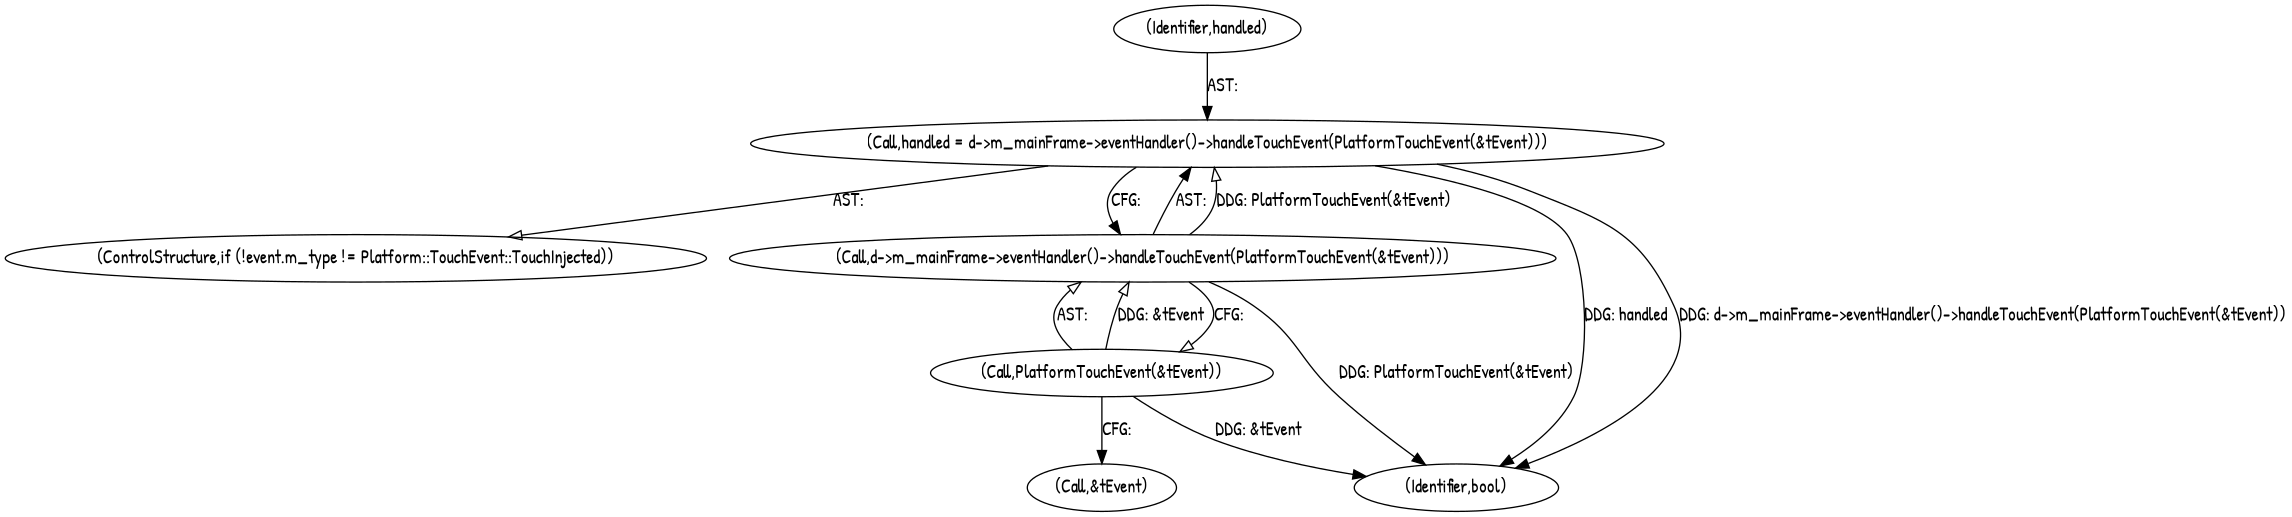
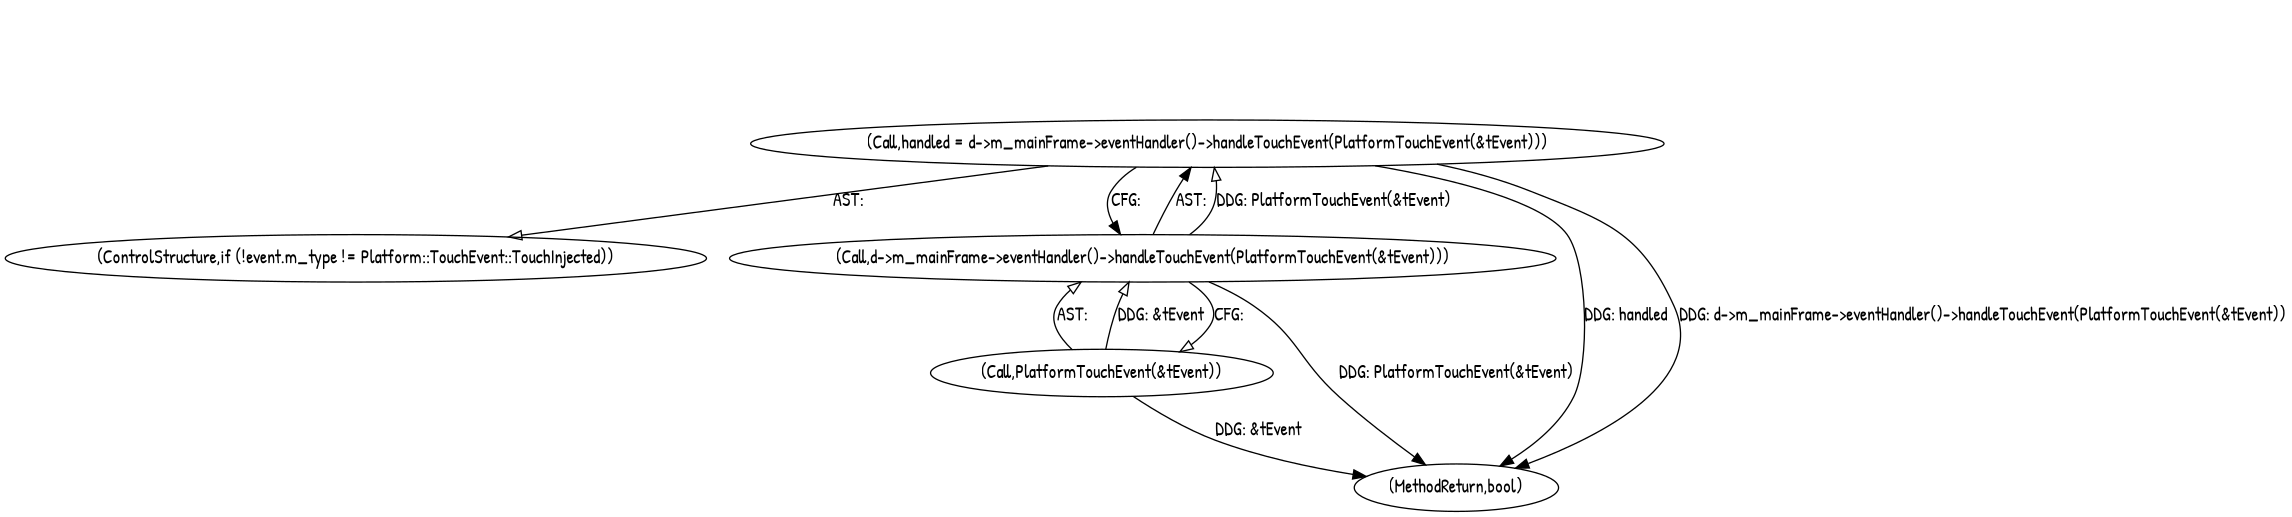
node "(Identifier,handled)": removed
node "(Call,&tEvent)": removed
node "(Identifier,bool)": label "(Identifier,bool)" -> "(MethodReturn,bool)"
